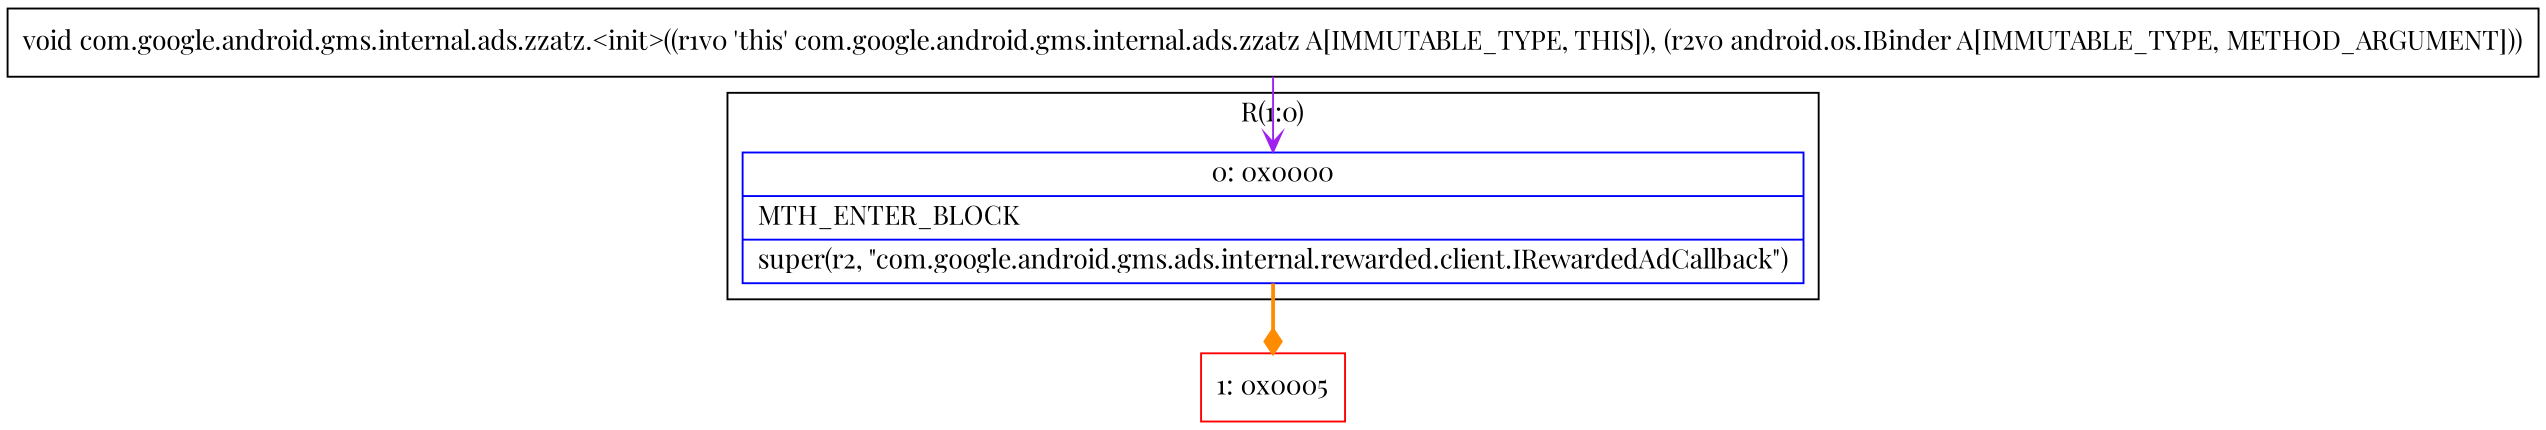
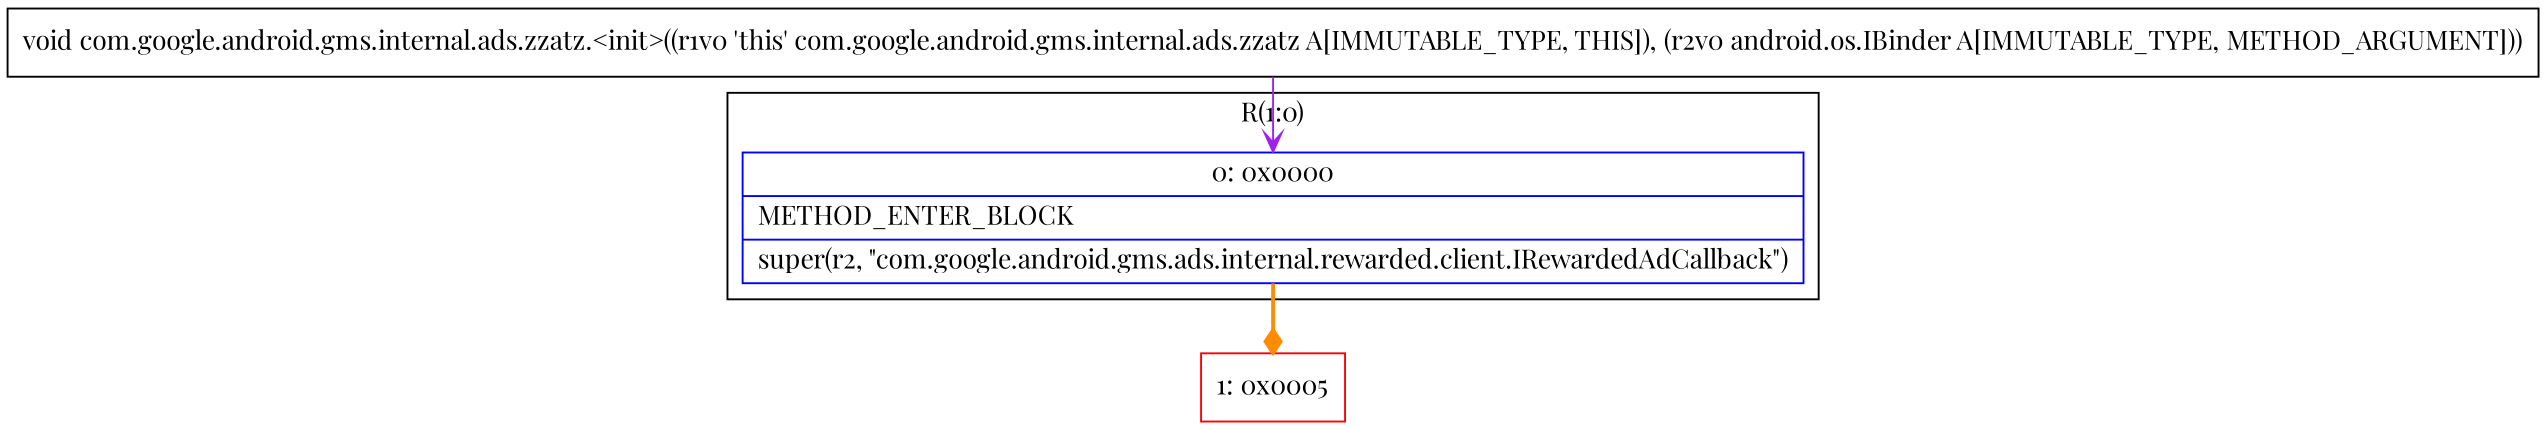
node "0: 0x0000": text "MTH_ENTER_BLOCK" -> "METHOD_ENTER_BLOCK"
